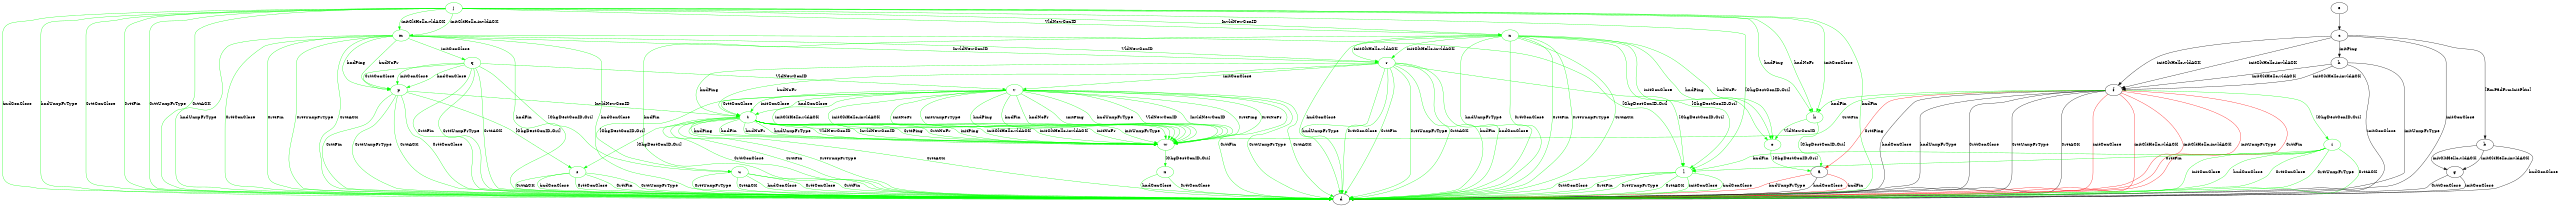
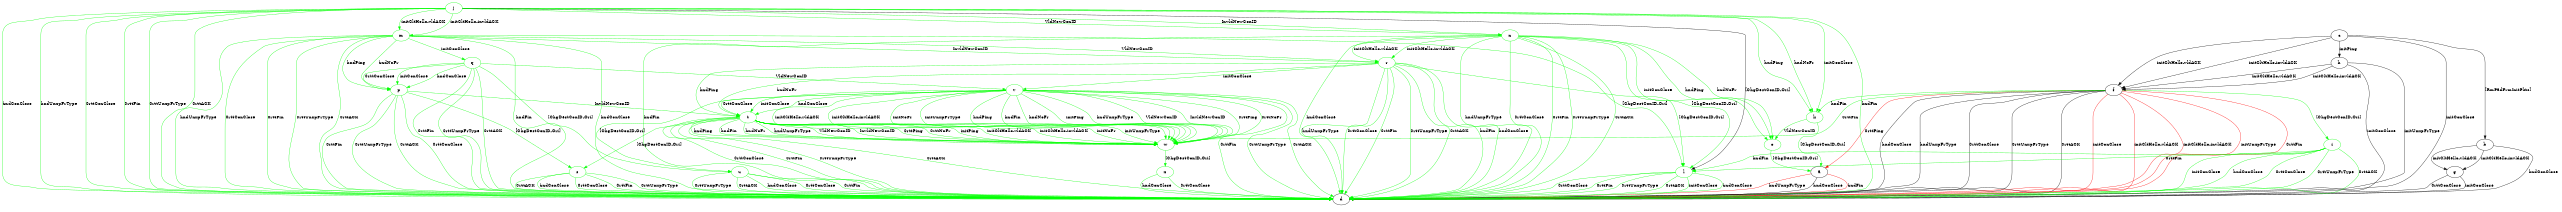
node "e": removed
edge "j" -> "l": color green -> black
